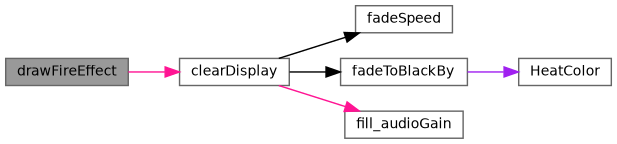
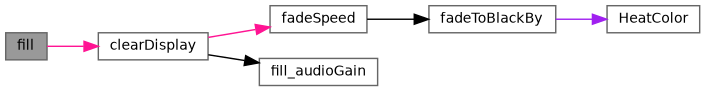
edge "clearDisplay" -> "fadeSpeed": color black -> deeppink
node "drawFireEffect": label "drawFireEffect" -> "fill"
edge "clearDisplay" -> "fadeToBlackBy": now "fadeSpeed" -> "fadeToBlackBy"
edge "clearDisplay" -> "fill_audioGain": color deeppink -> black
